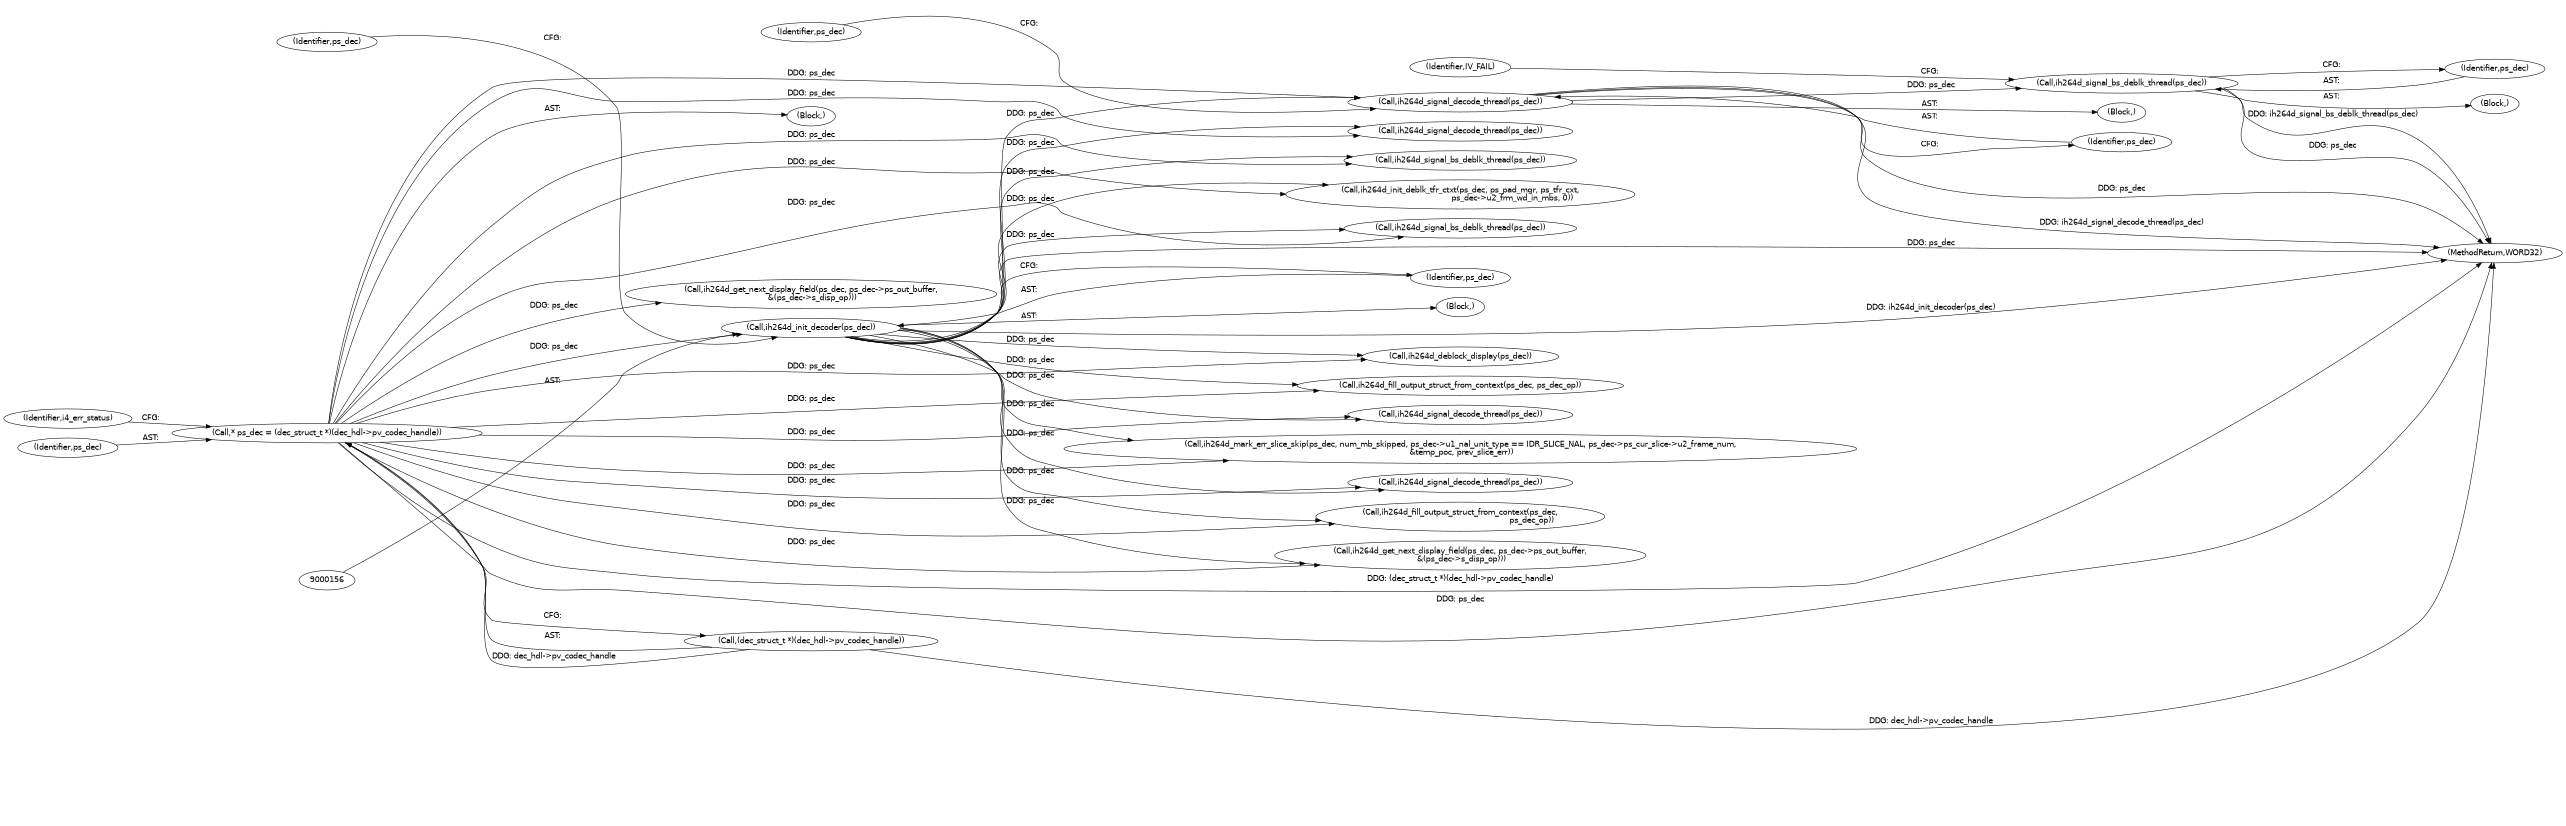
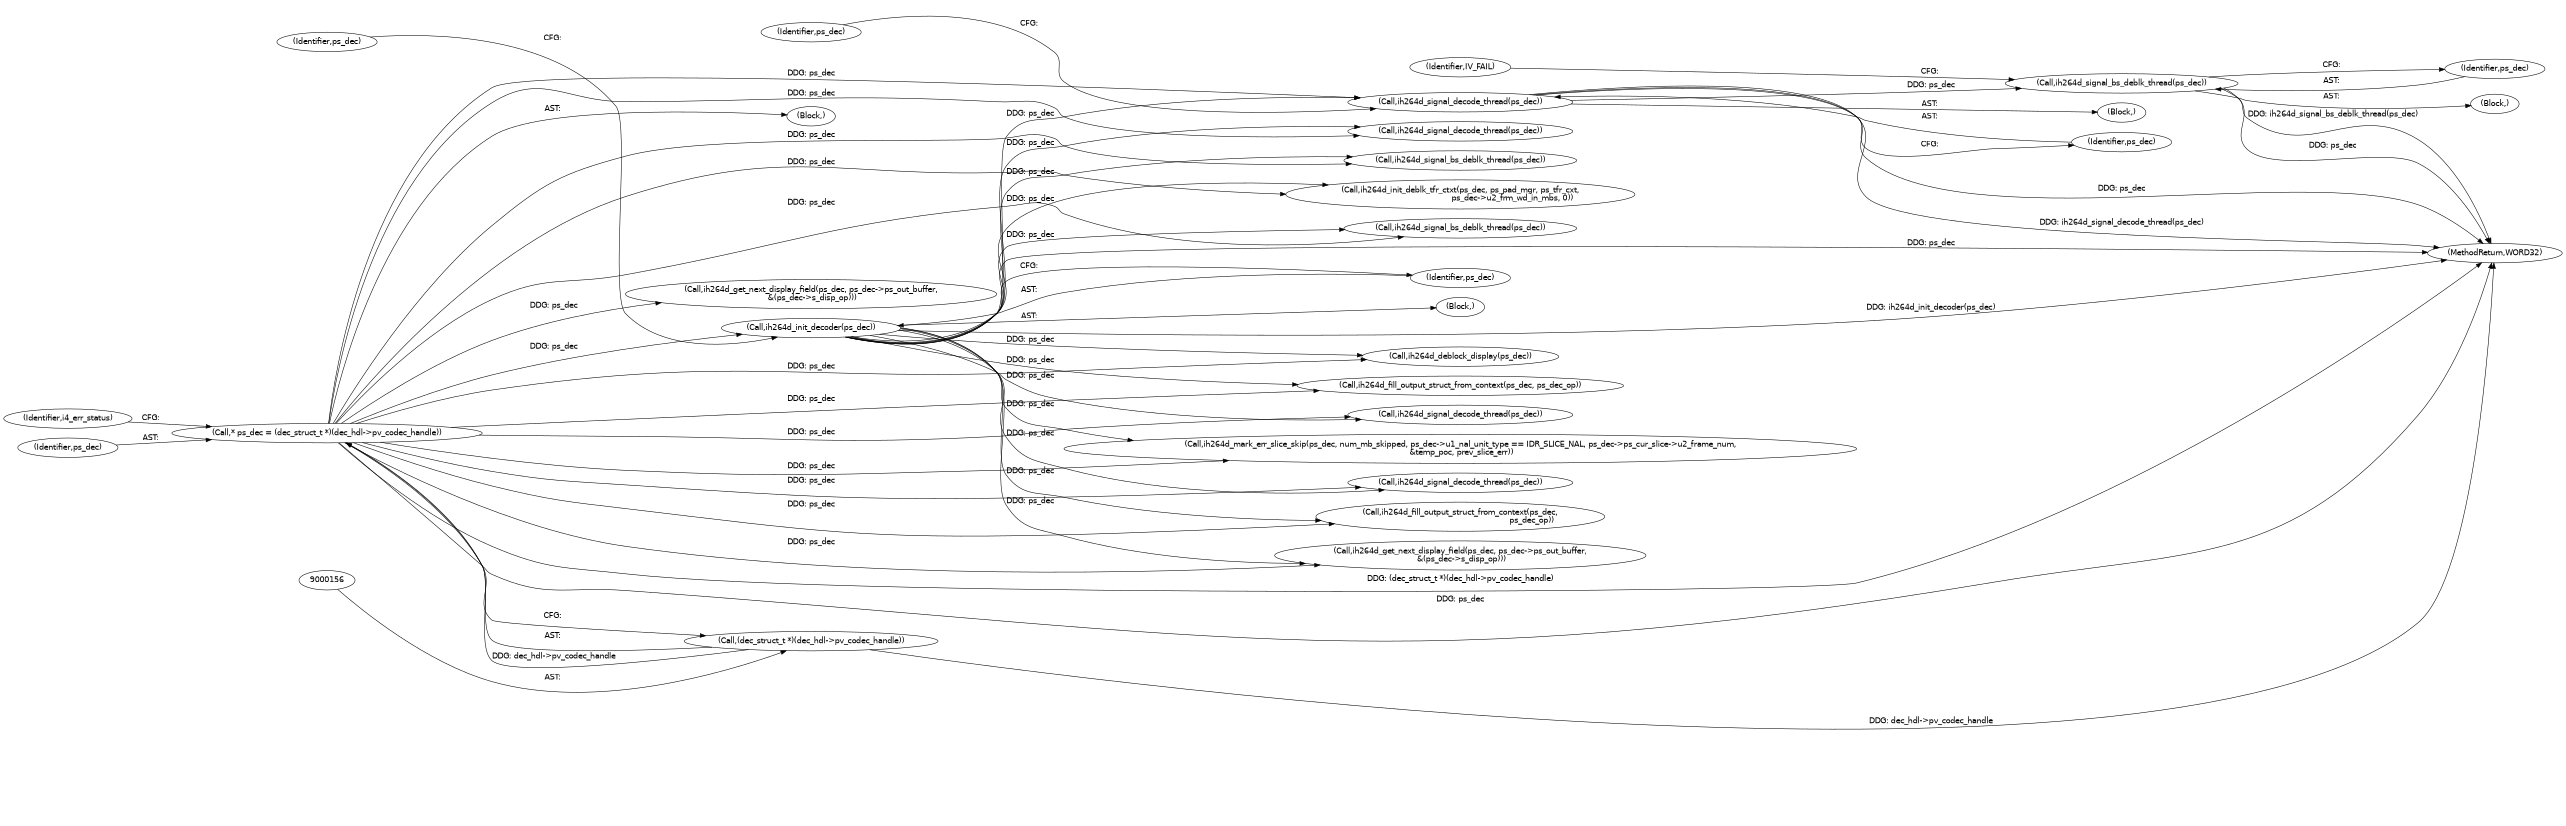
edge "9000156" -> "(Call,ih264d_init_decoder(ps_dec))": now "9000156" -> "(Call,(dec_struct_t *)(dec_hdl->pv_codec_handle))"
